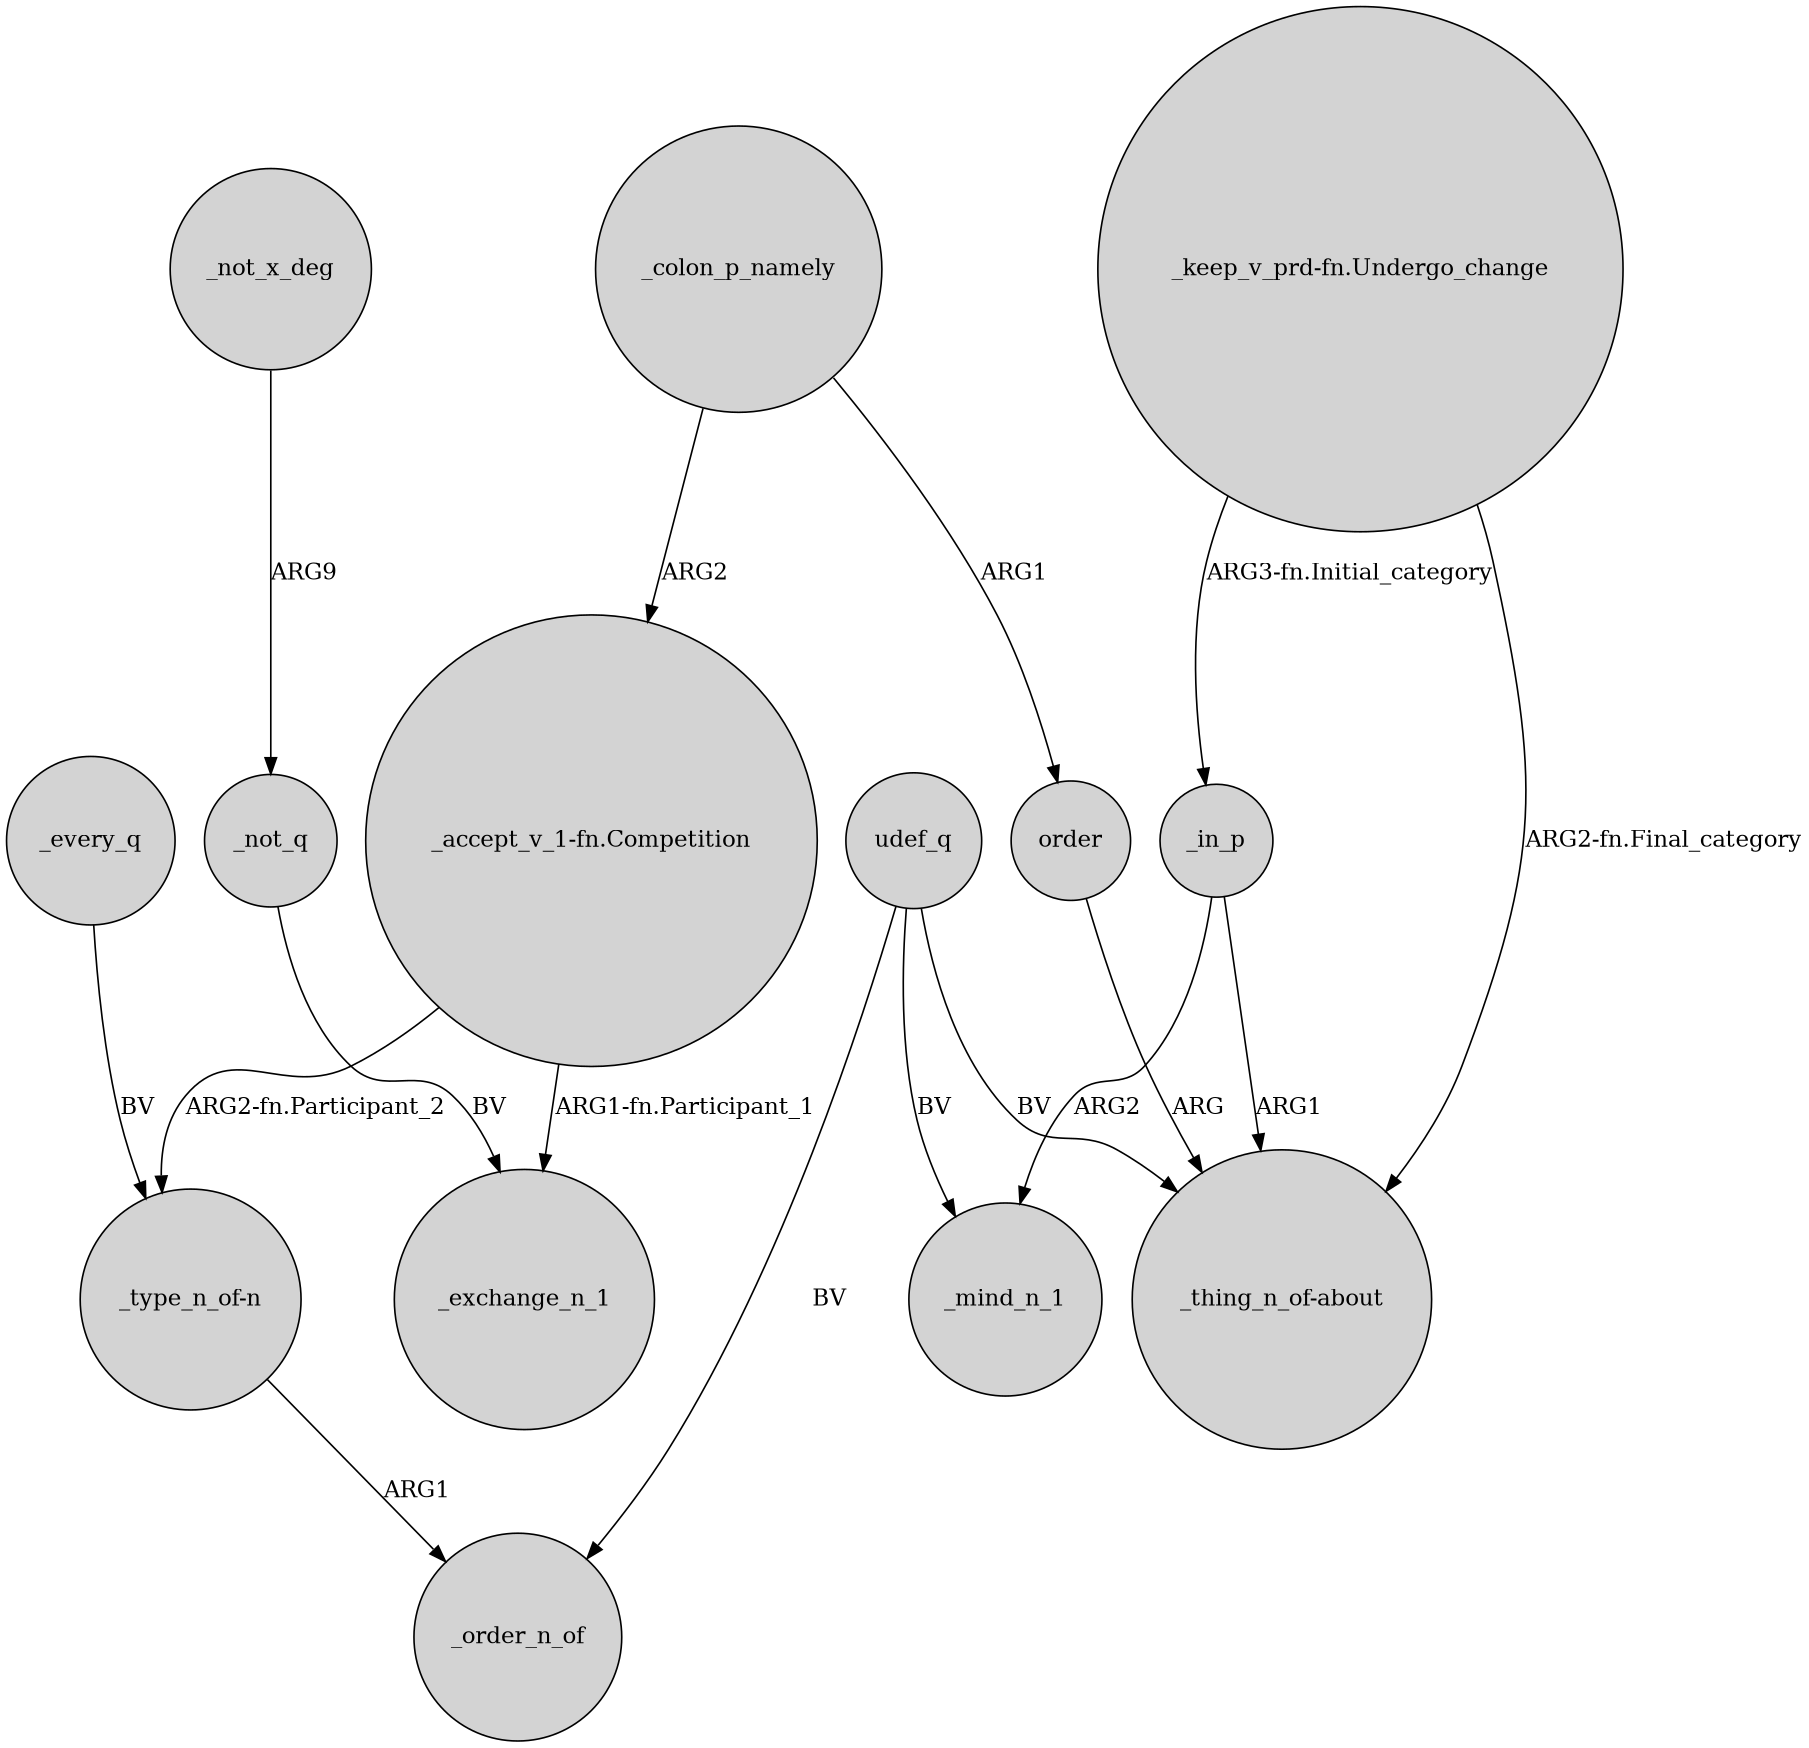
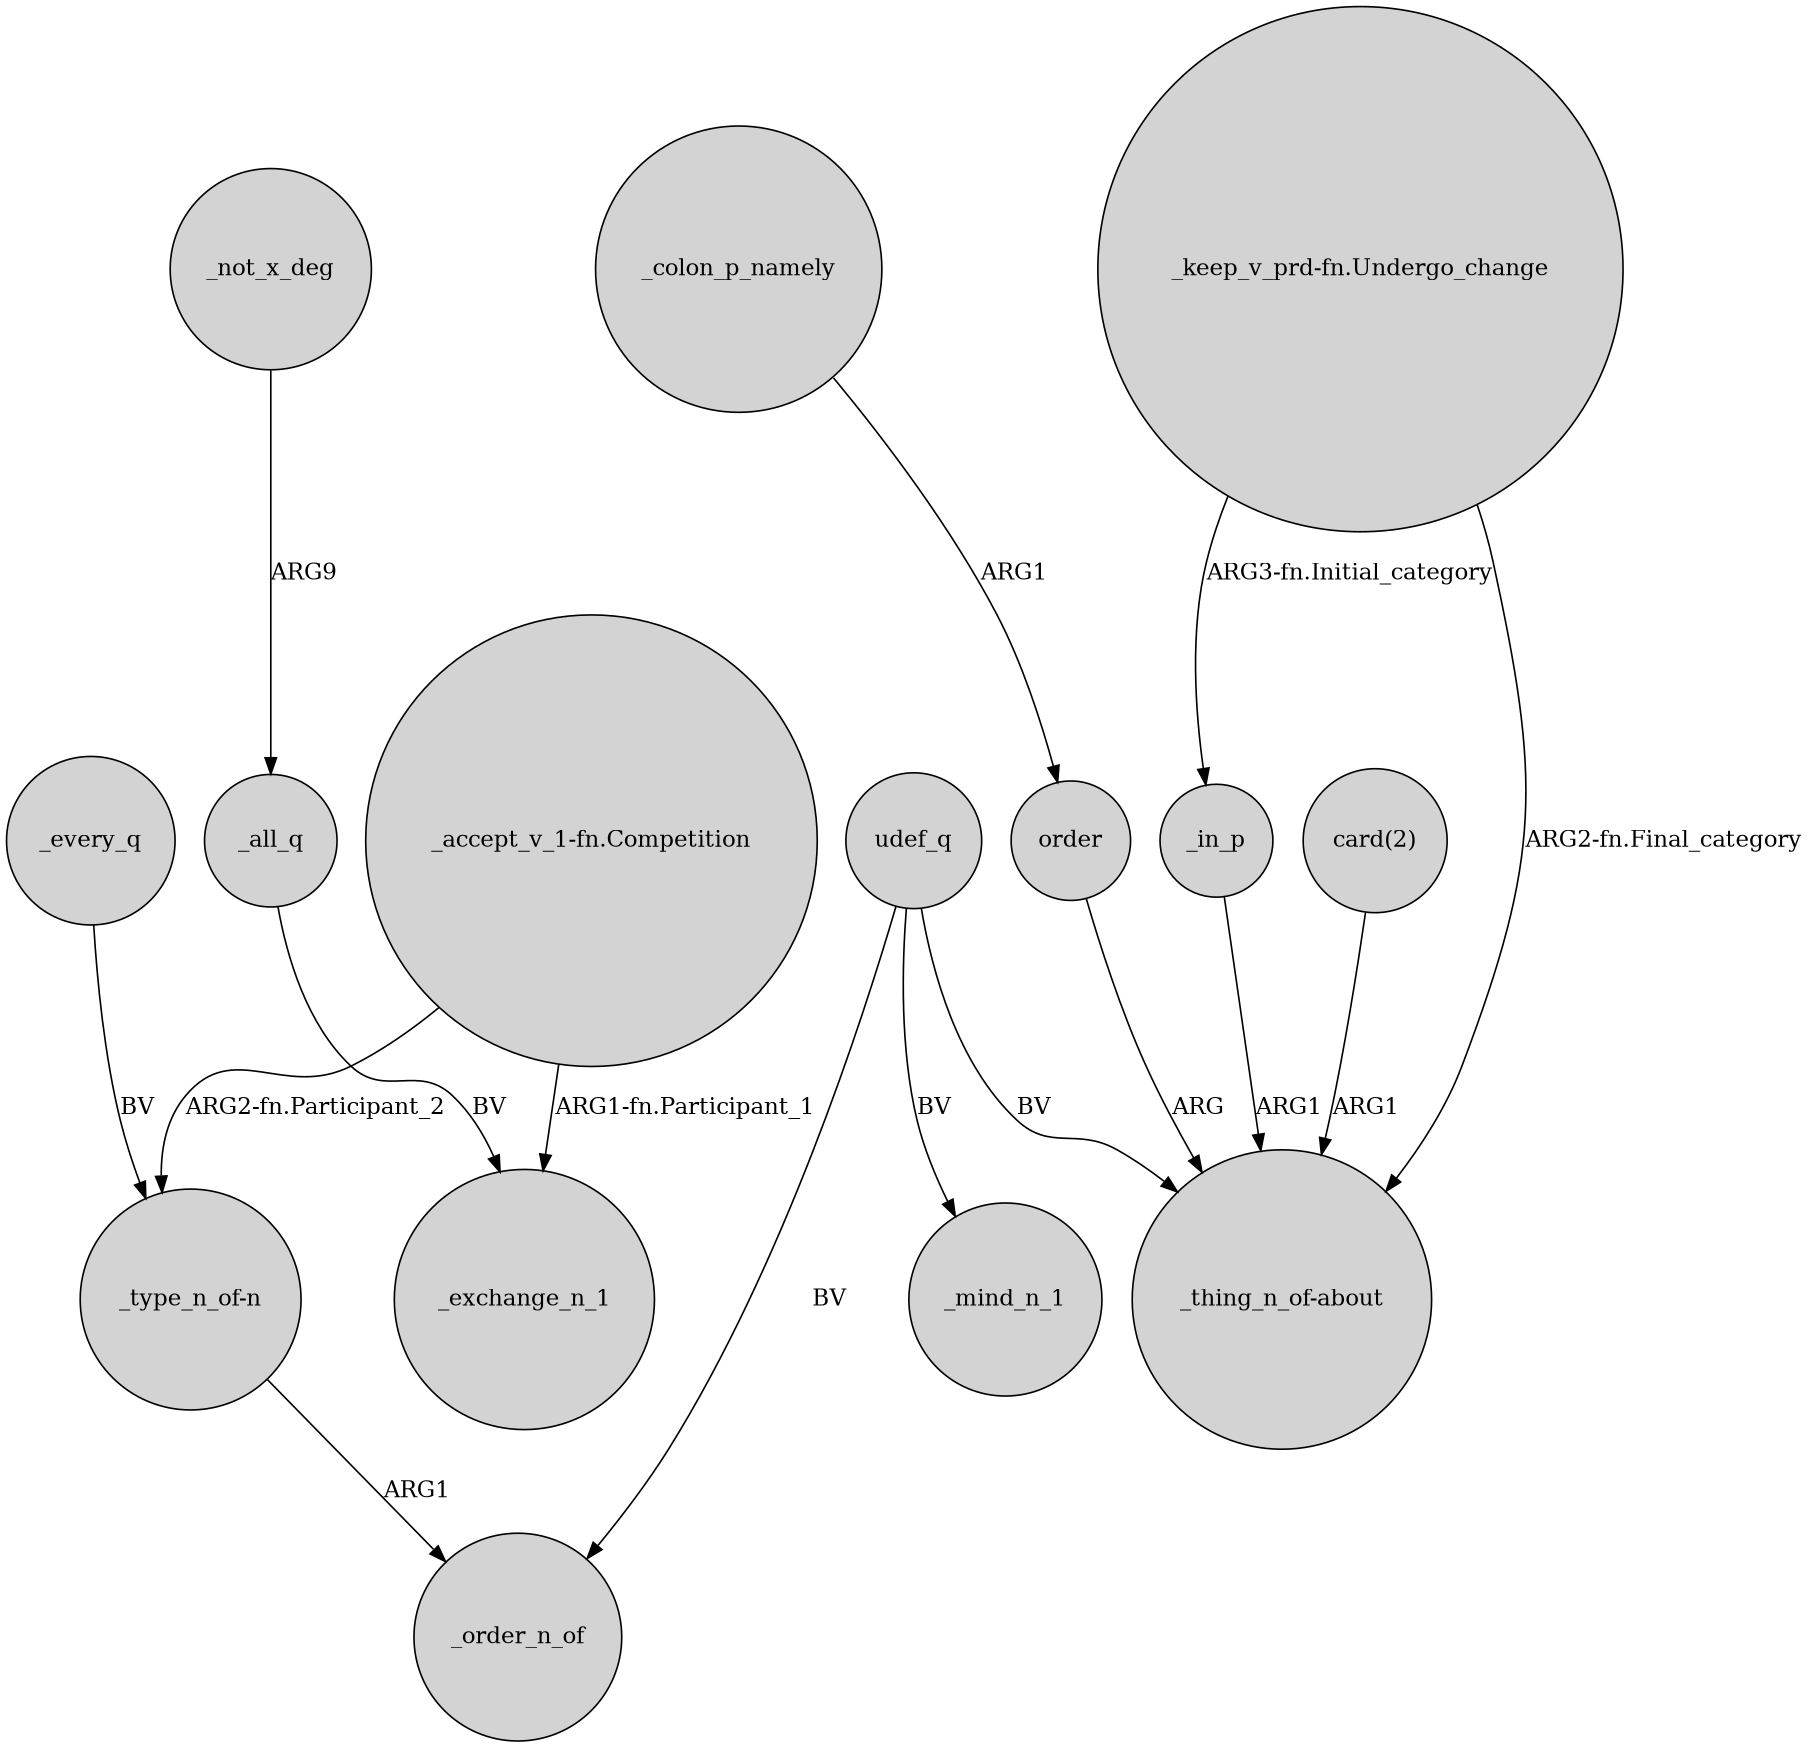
edge "_colon_p_namely" -> "_accept_v_1-fn.Competition": removed, label "ARG2"
node "_not_q": label "_not_q" -> "_all_q"
node "card(2)": added
edge "_in_p" -> "_mind_n_1": removed, label "ARG2"
